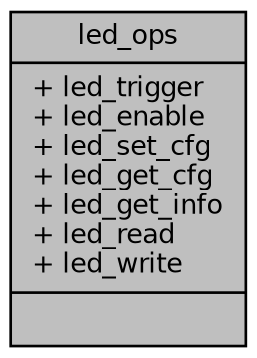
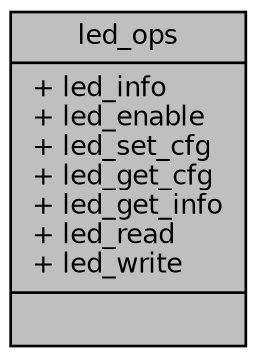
node "led_ops": text "+ led_trigger" -> "+ led_info"
